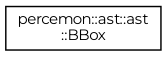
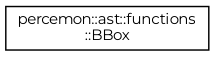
node "percemon::ast::ast ::BBox": label "percemon::ast::ast ::BBox" -> "percemon::ast::functions ::BBox"
